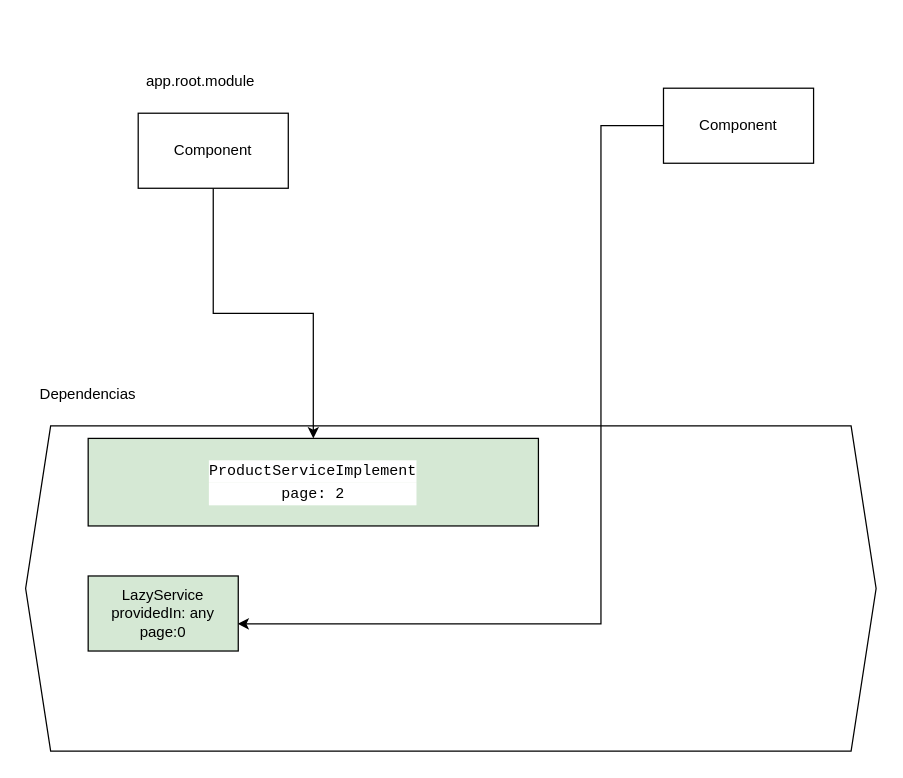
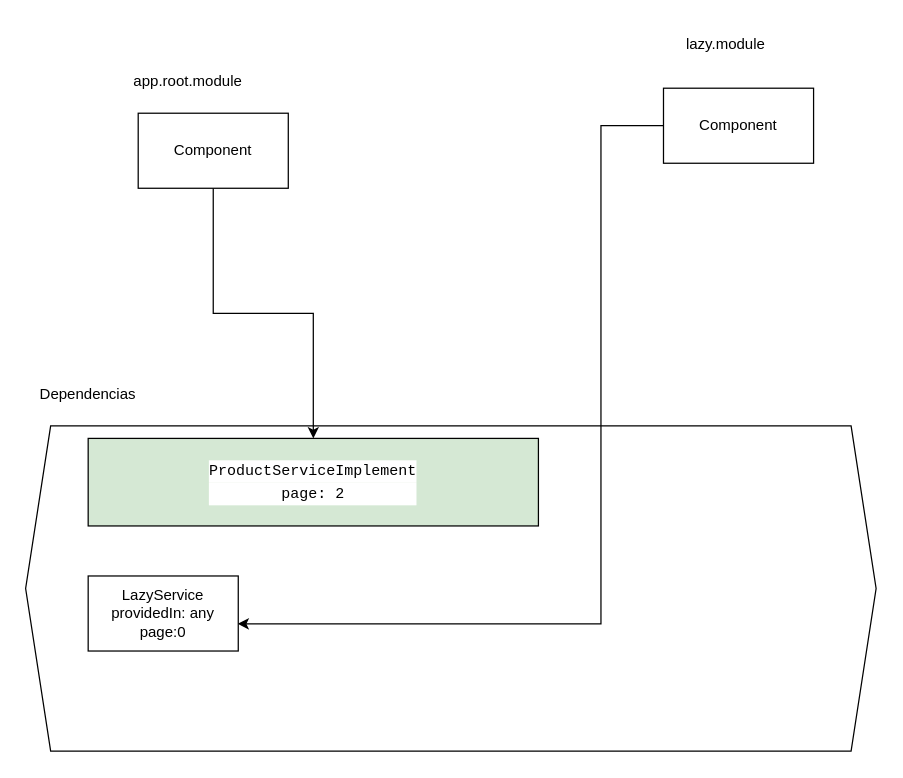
node "lazy.module": added
node "app.root.module": moved (201, 82) -> (188, 82)
node "LazyService providedIn: any page:0": fillcolor #d5e8d4 -> #ffffff
